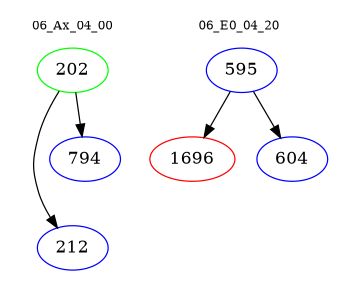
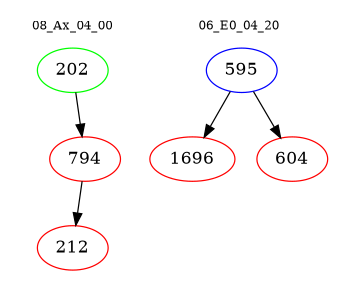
cluster "06_Ax_04_00": label "06_Ax_04_00" -> "08_Ax_04_00"
edge "202" -> "212": now "794" -> "212"
node "794": color blue -> red
node "604": color blue -> red
node "212": color blue -> red
